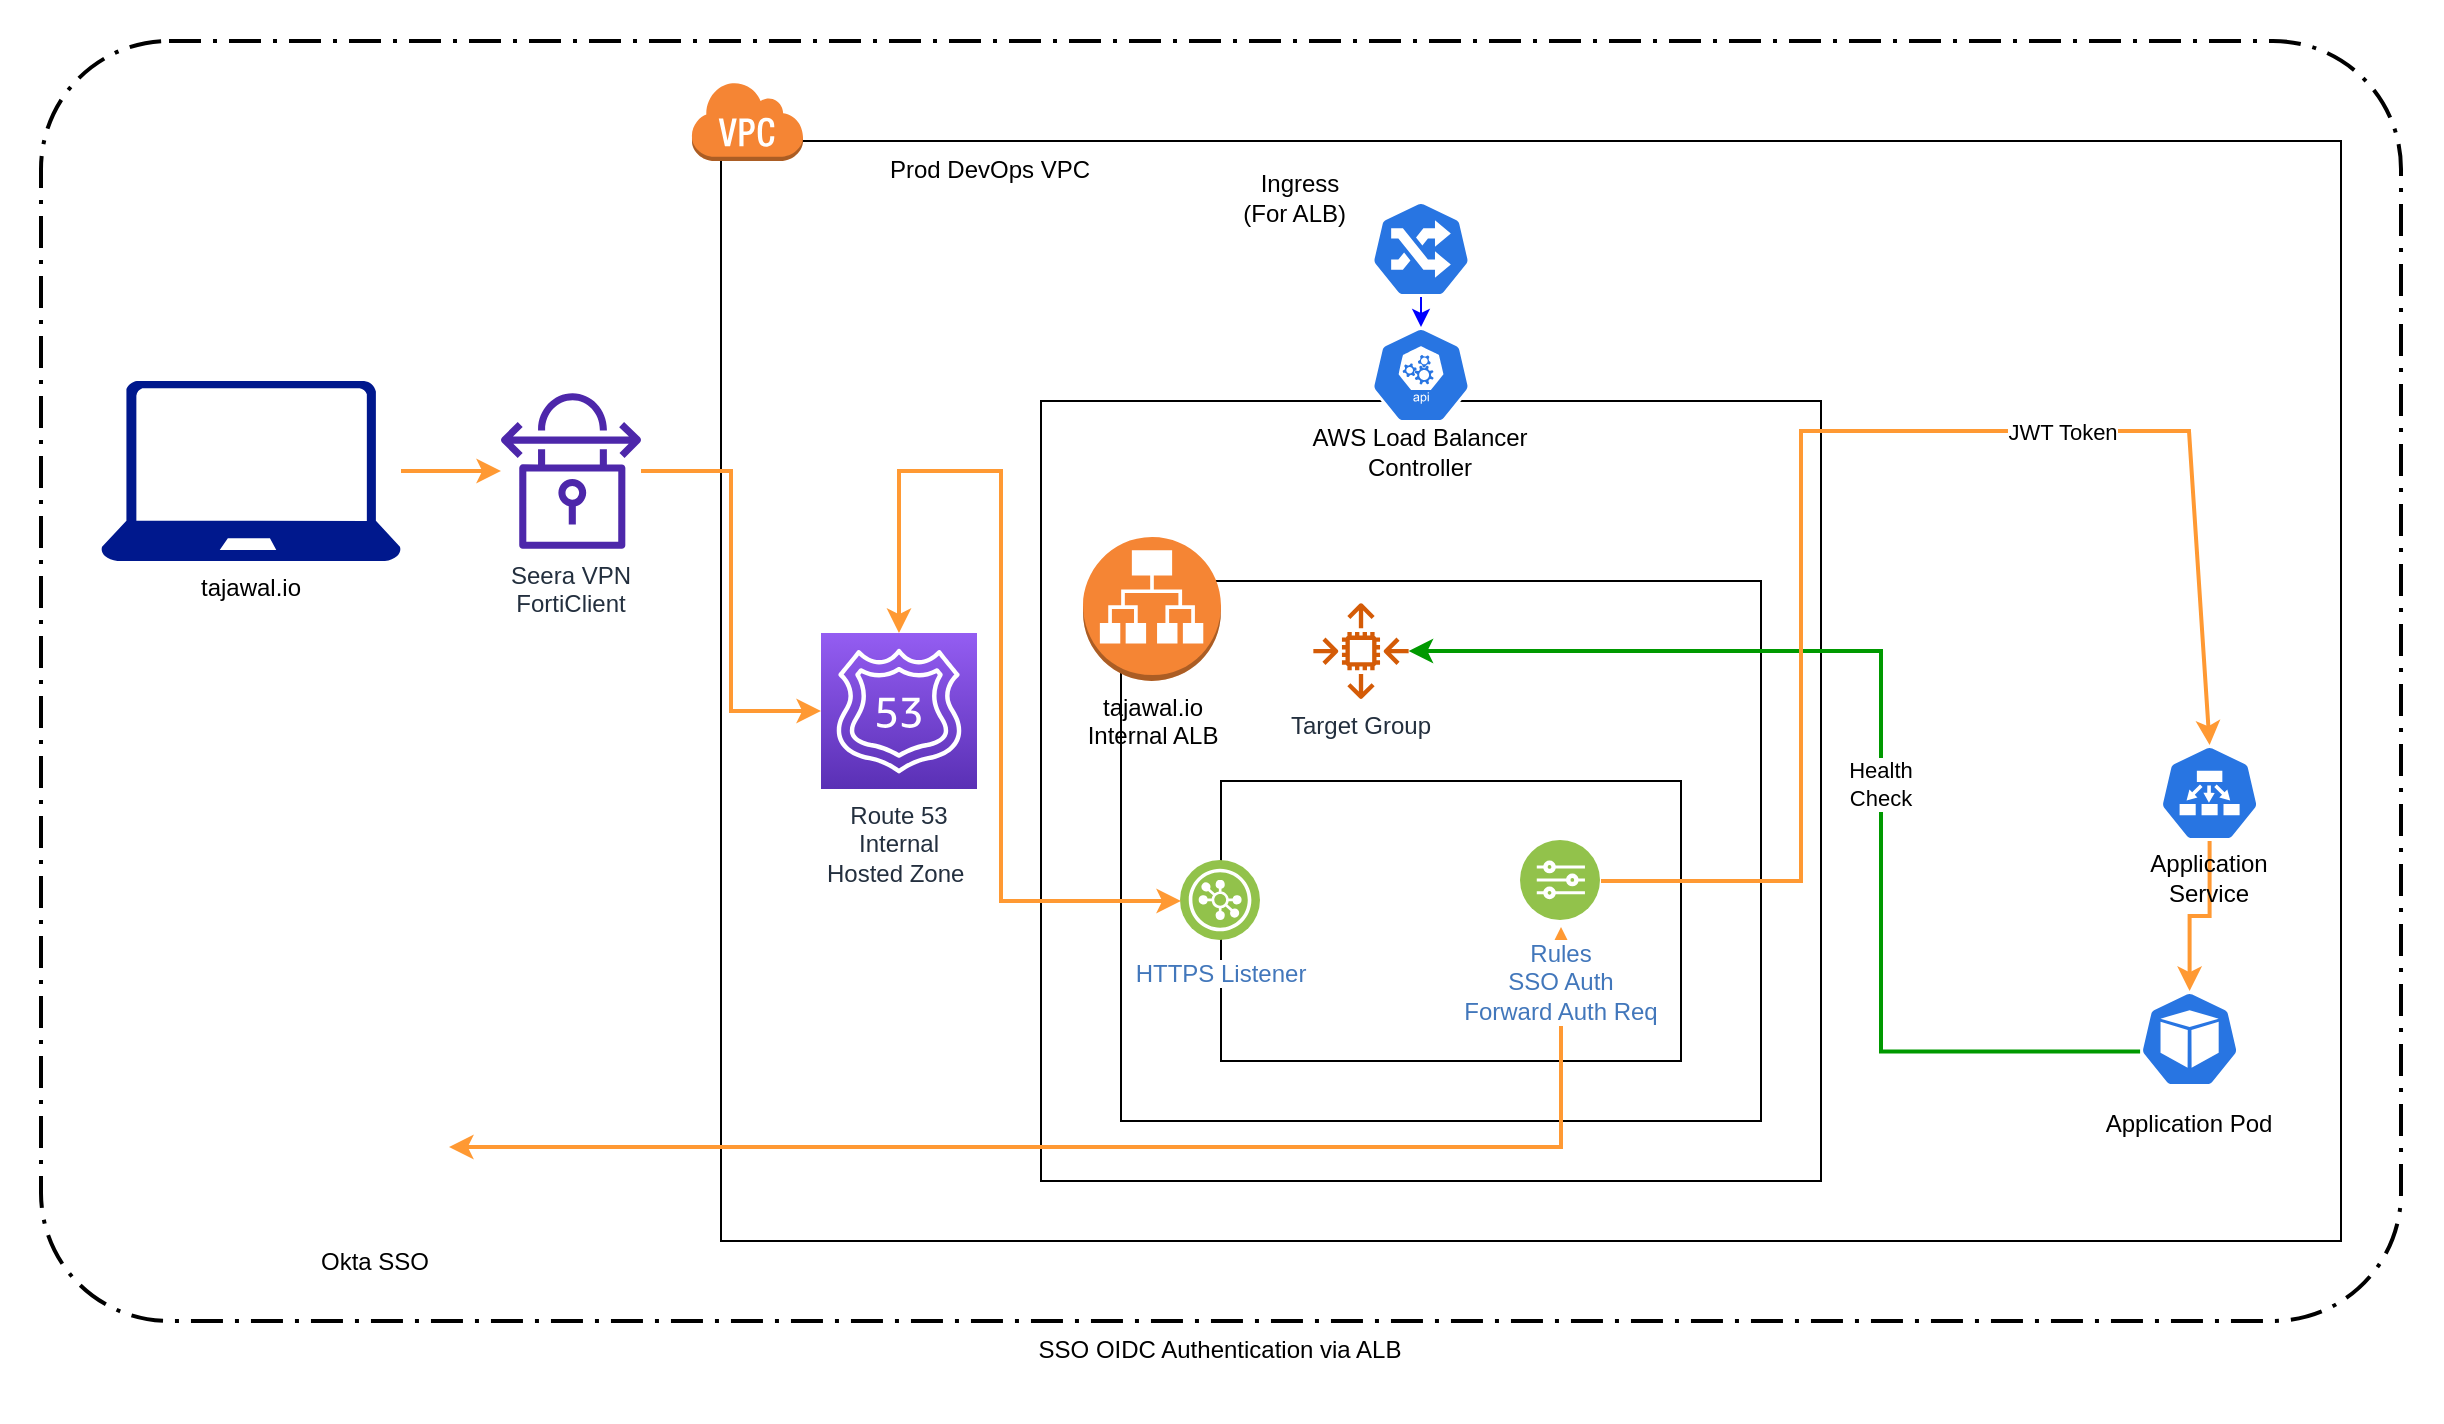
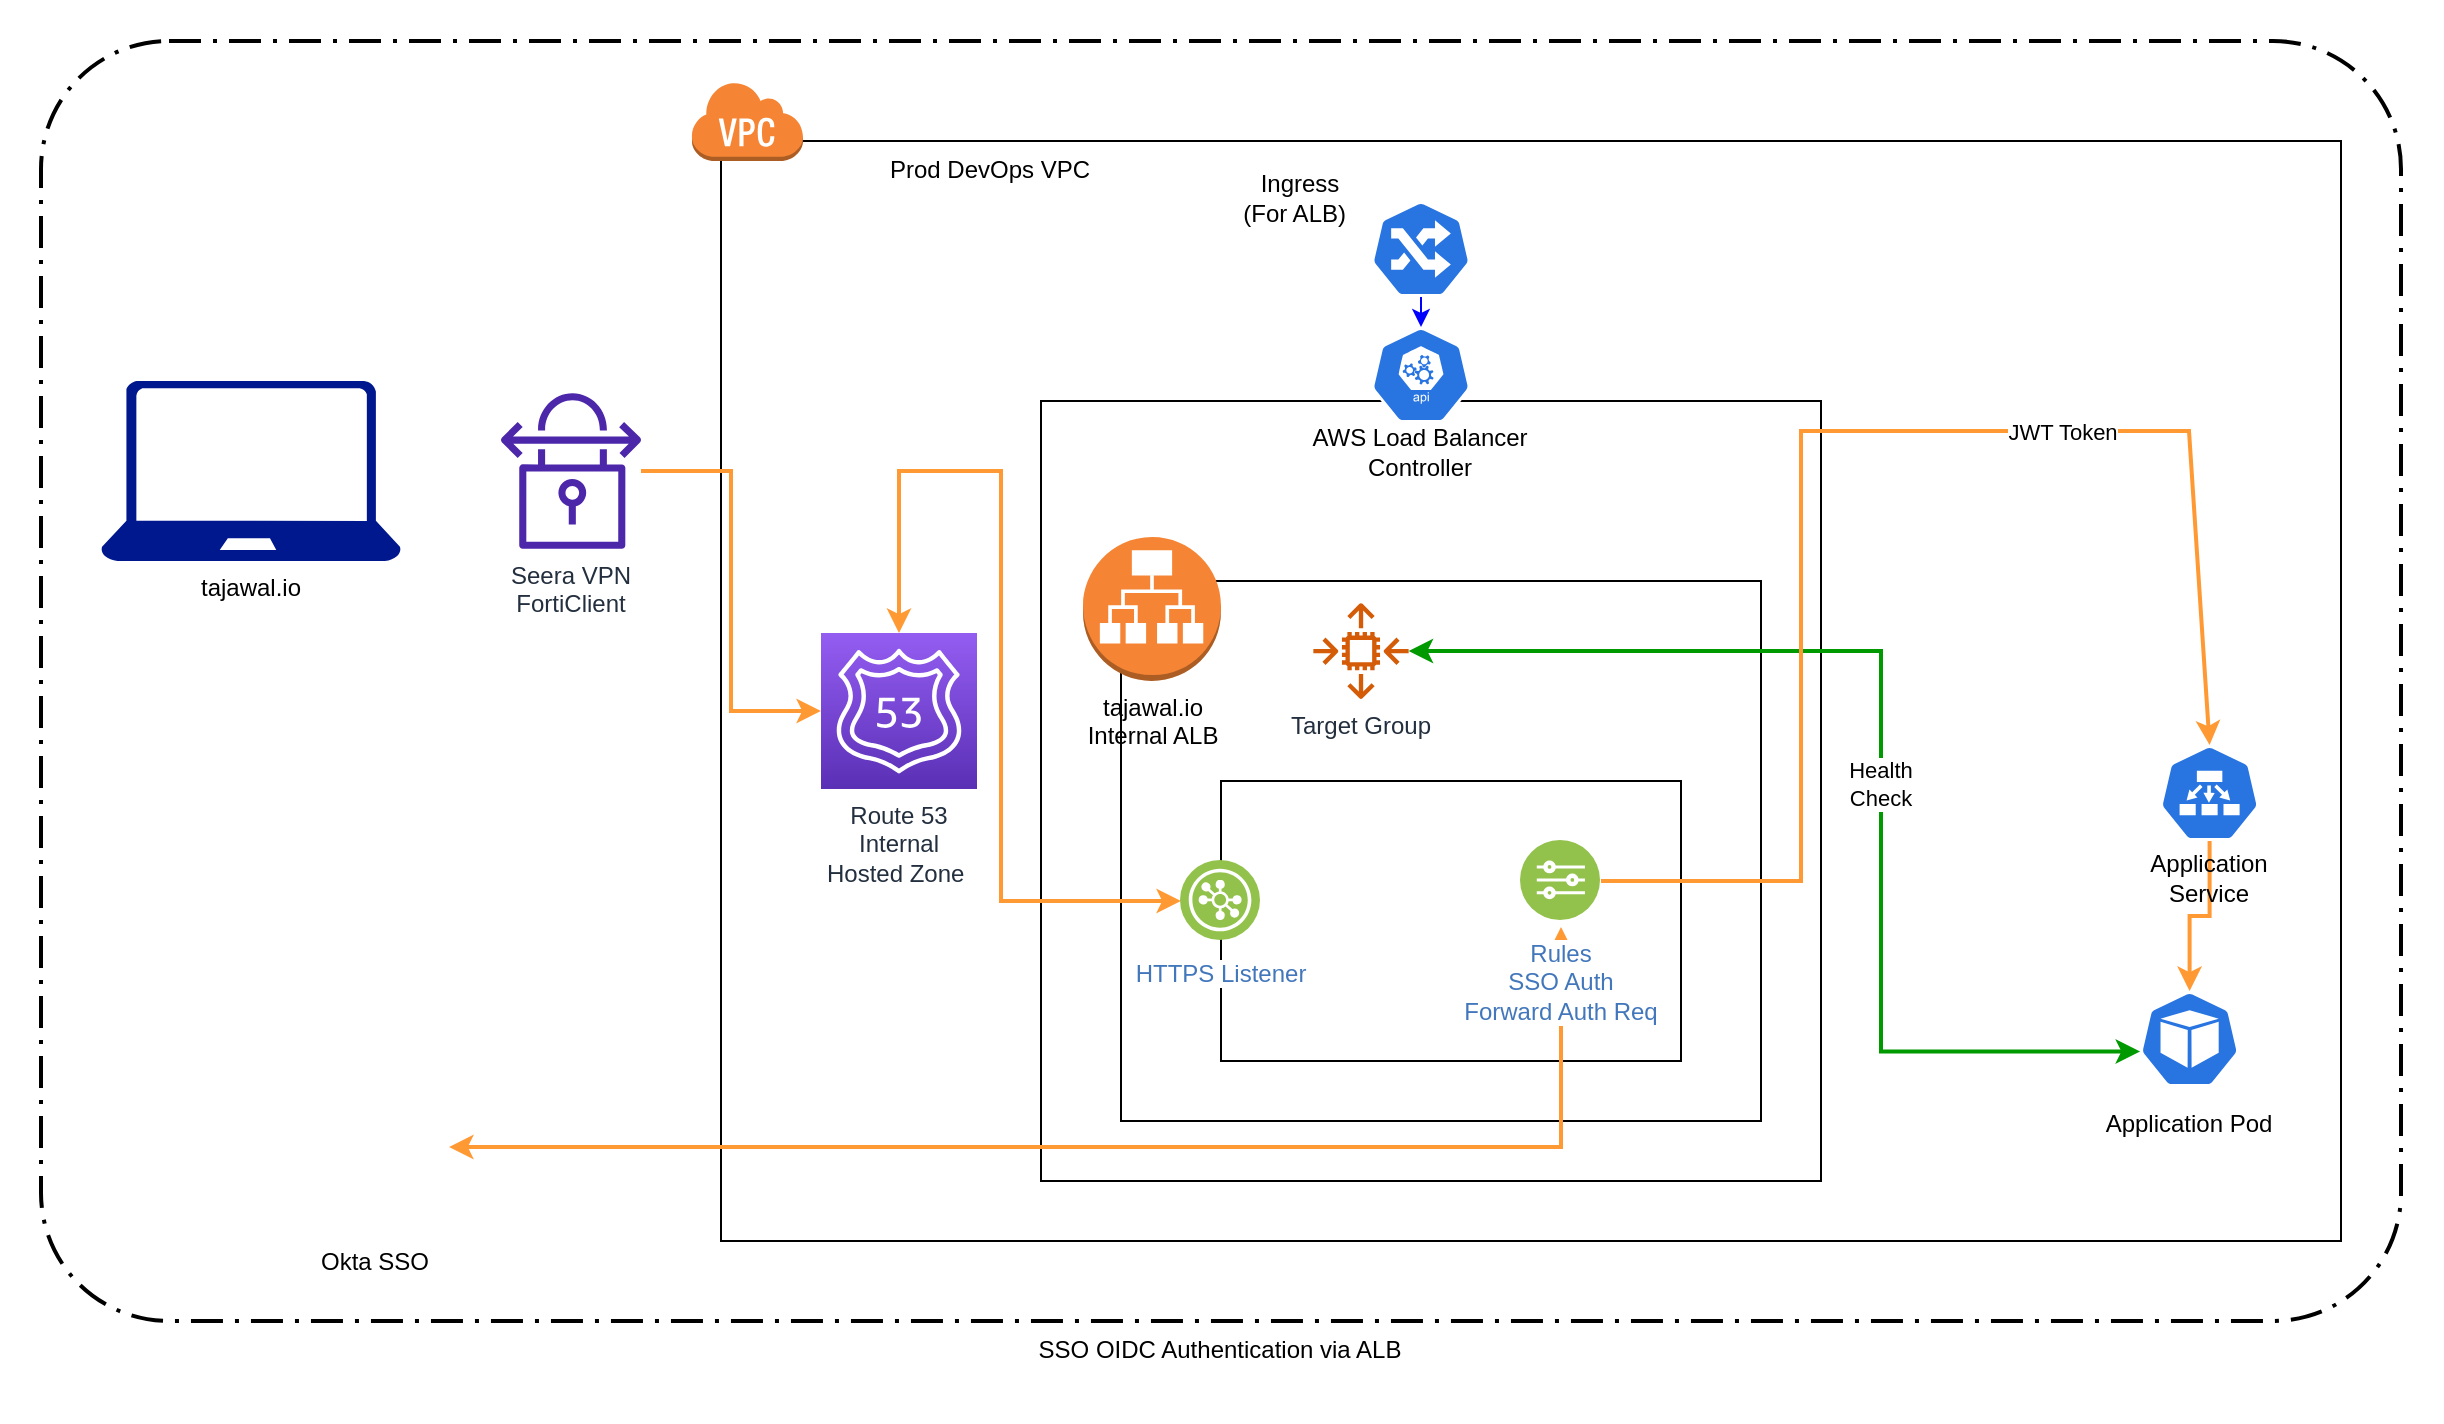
edge "tajawal.io" -> "Seera VPN FortiClient": removed
edge "Application Pod" -> "Target Group": arrowhead none -> classic
